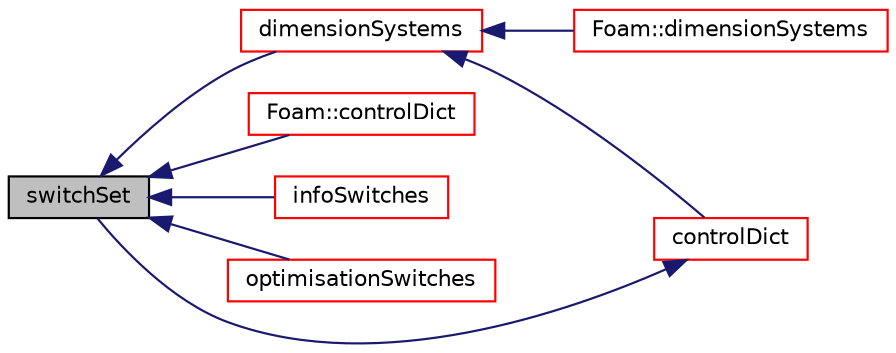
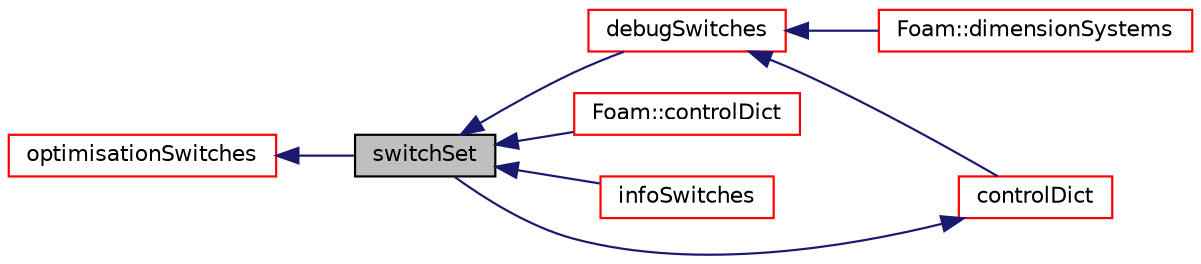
node "dimensionSystems": label "dimensionSystems" -> "debugSwitches"
edge "optimisationSwitches" -> "switchSet": reversed
